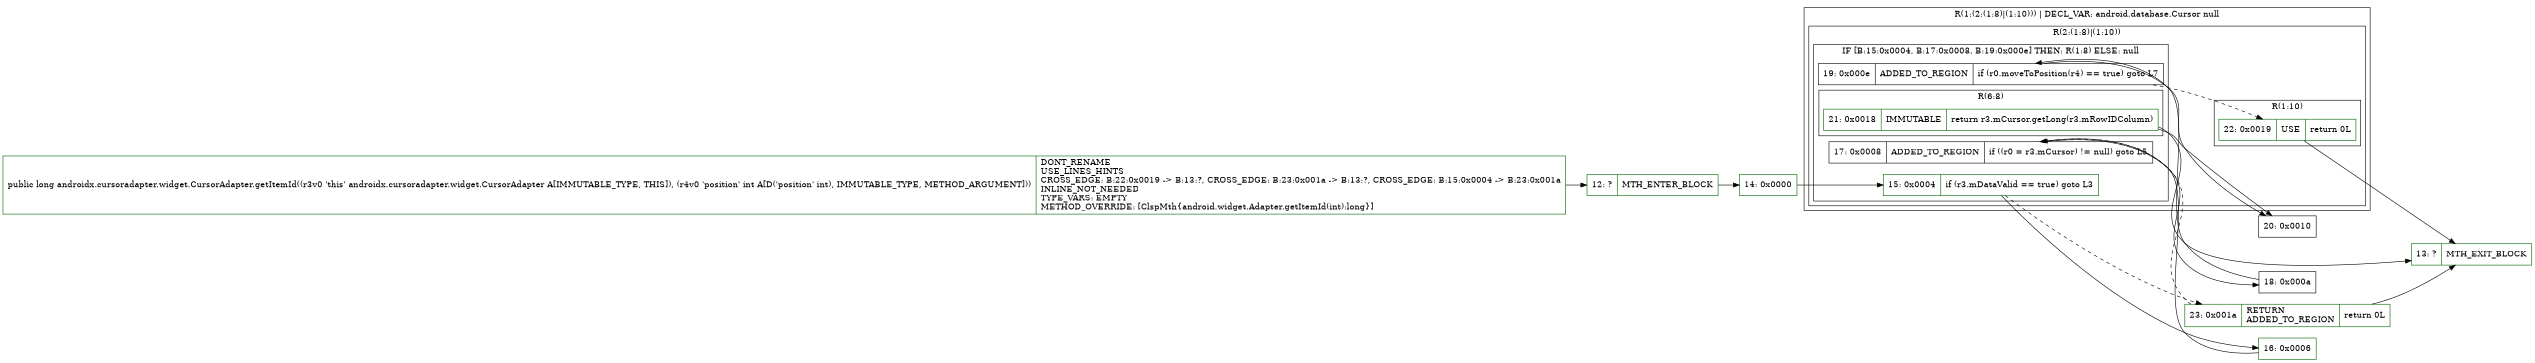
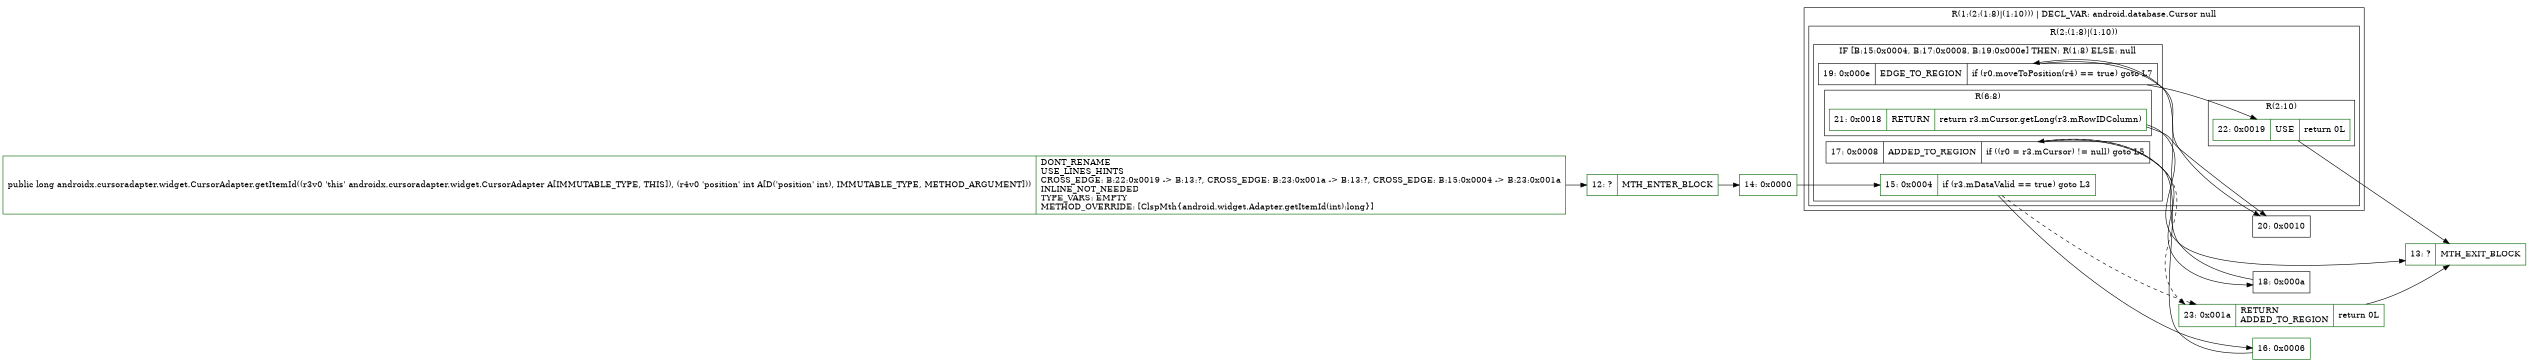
node "19: 0x000e": text "ADDED_TO_REGION" -> "EDGE_TO_REGION"
edge "19: 0x000e" -> "22: 0x0019": style dashed -> solid
cluster "R(1:10)": label "R(1:10)" -> "R(2:10)"
node "21: 0x0018": text "IMMUTABLE" -> "RETURN"
edge "23: 0x001a" -> "17: 0x0008": reversed
